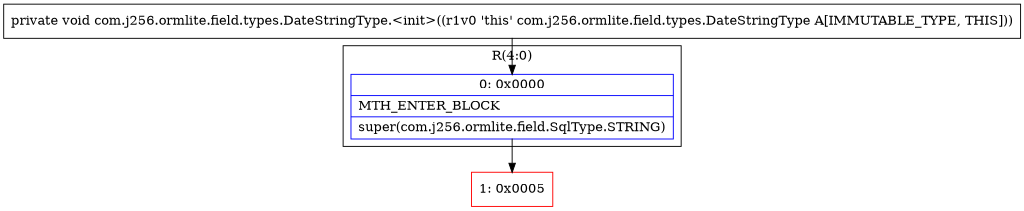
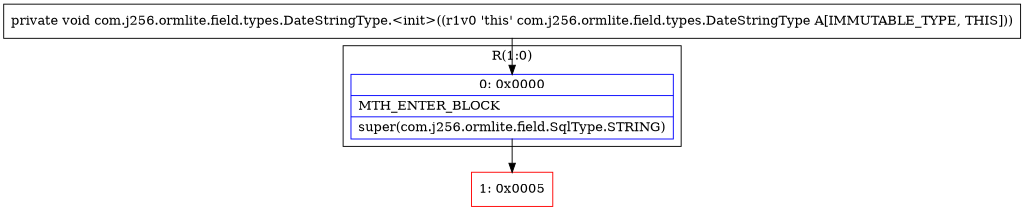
cluster "R(4:0)": label "R(4:0)" -> "R(1:0)"
